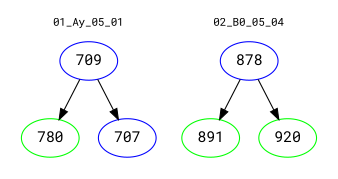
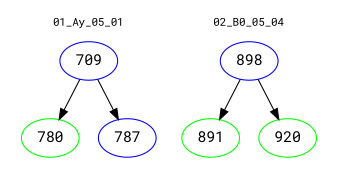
node "878": label "878" -> "898"
node "707": label "707" -> "787"
